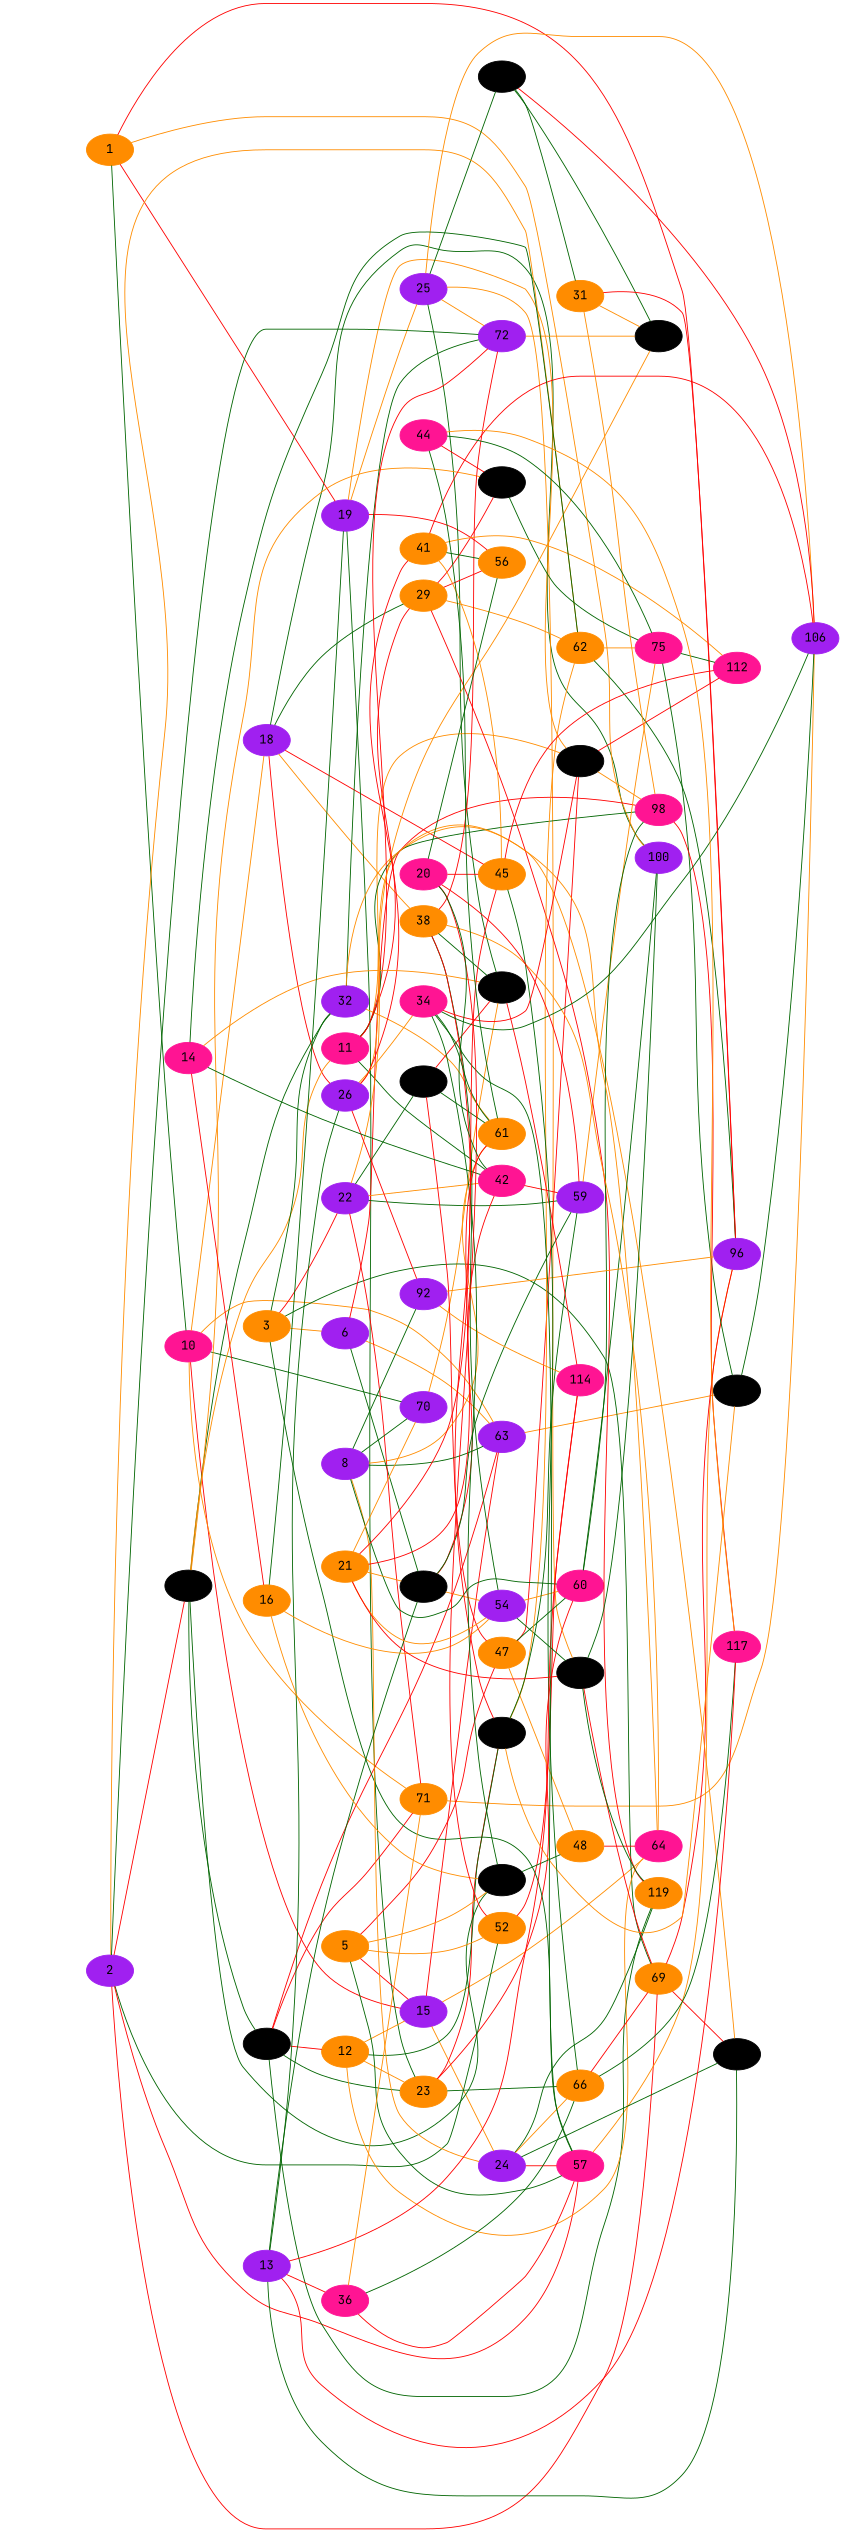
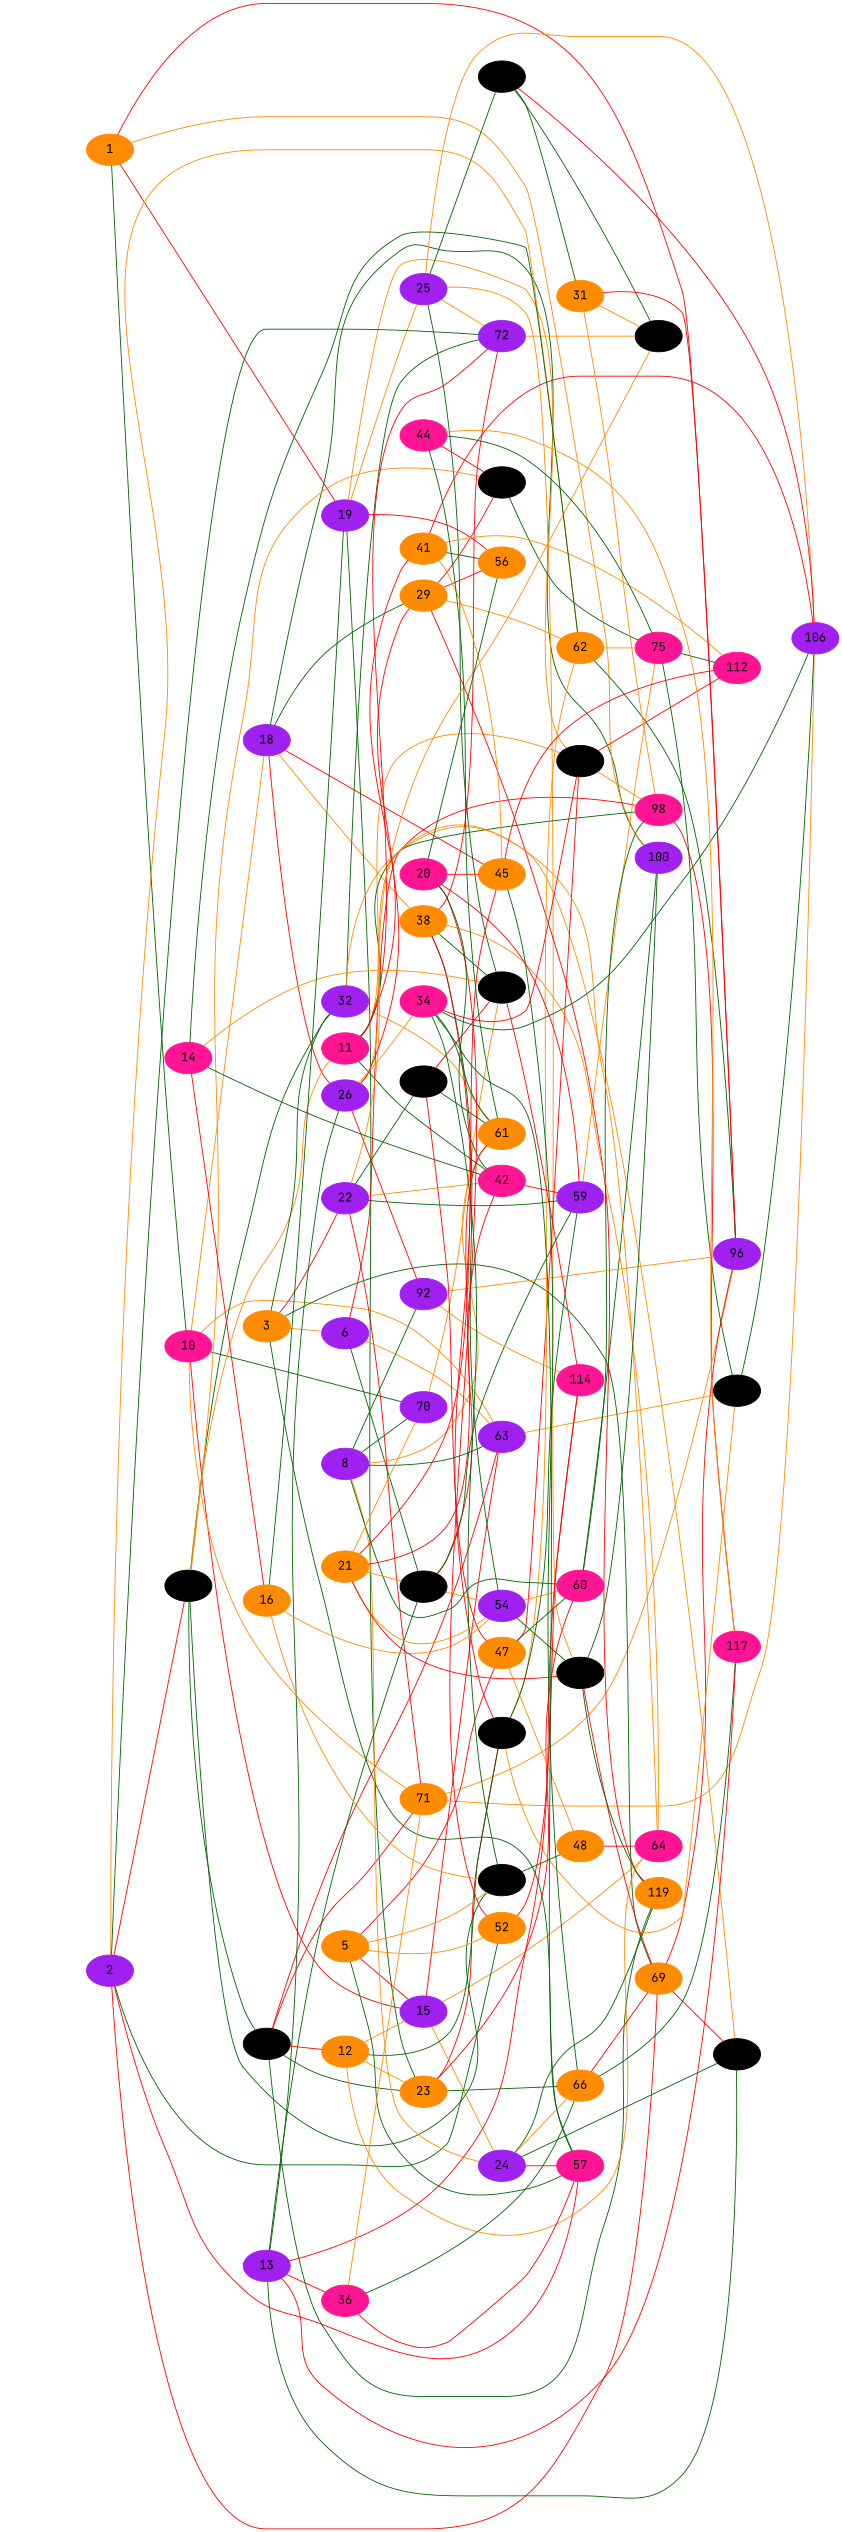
edge "96" -- "57": now "96" -- "71"
